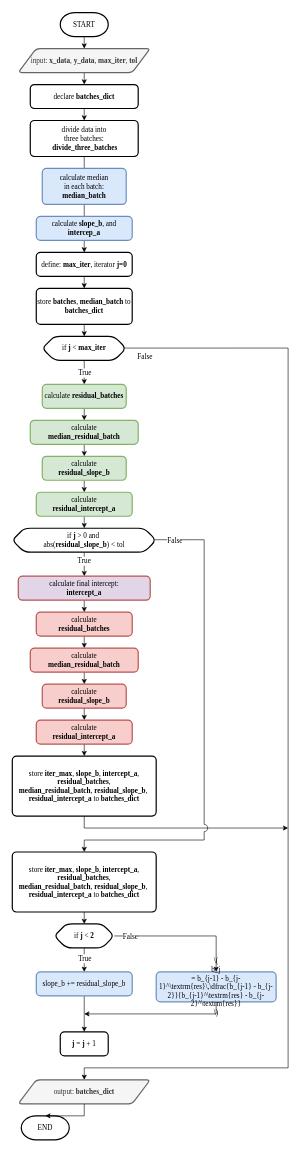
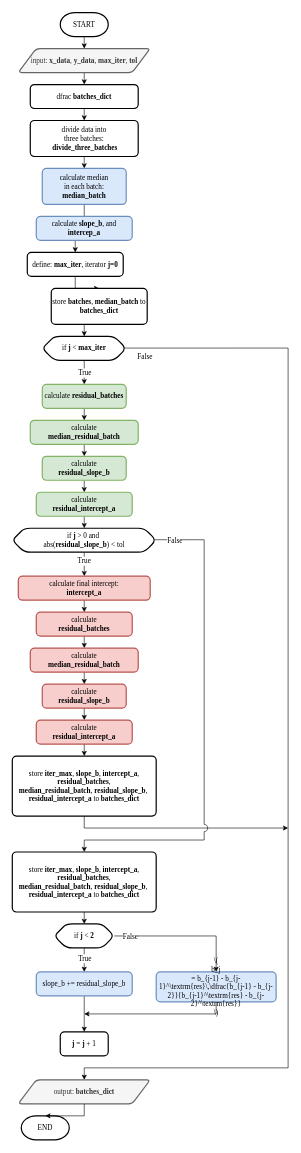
node "declare batches_dict": label "declare batches_dict" -> "dfrac batches_dict"
edge "divide data into three batches: divide_three_batches" -- "calculate median in each batch: median_batch": arrowhead none -> classic
node "define: max_iter, iterator j=0": moved (84, 264) -> (75, 264)
node "store batches, median_batch to batches_dict": moved (84, 306) -> (99, 306)
node "calculate final intercept: intercept_a": fillcolor #e1d5e7 -> #f8cecc
